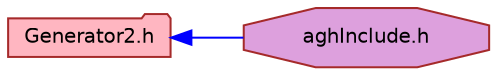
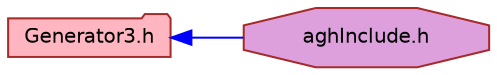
node "Generator2.h": label "Generator2.h" -> "Generator3.h"
